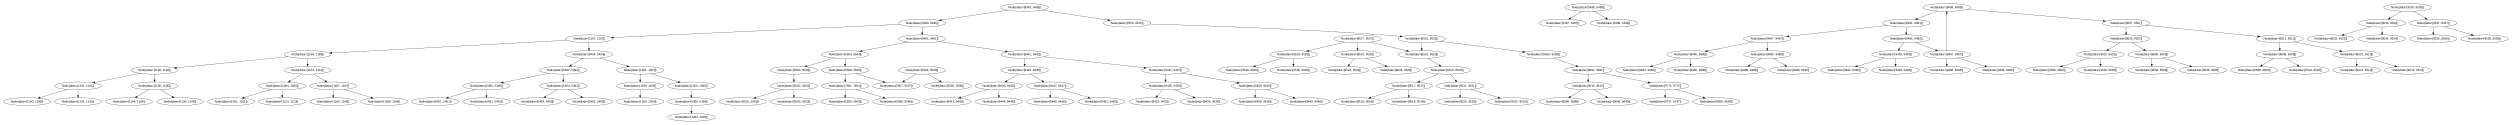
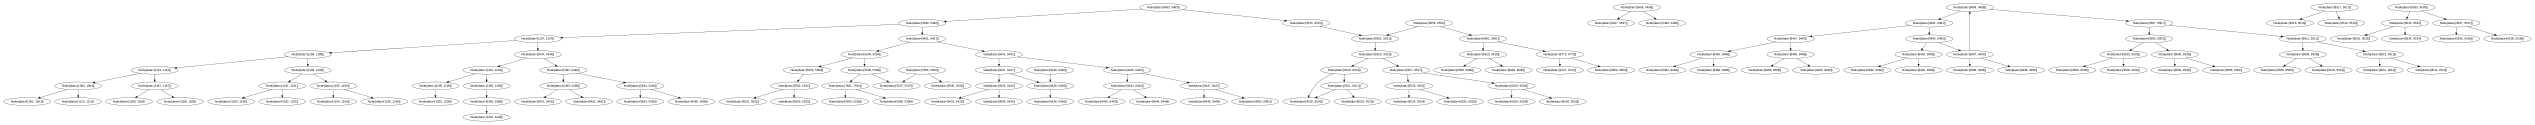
edge "Node{data=[9527, 9527]}" -> "Node{data=[9523, 9523]}": reversed
edge "Node{data=[9531, 9531]}" -> "Node{data=[9559, 9559]}": reversed
edge "Node{data=[9519, 9519]}" -> "Node{data=[9517, 9517]}": now "Node{data=[9519, 9519]}" -> "Node{data=[9520, 9520]}"
edge "Node{data=[9439, 9439]}" -> "Node{data=[9440, 9440]}": reversed
